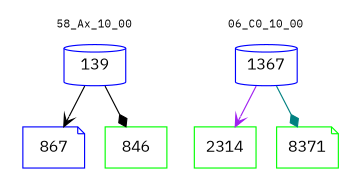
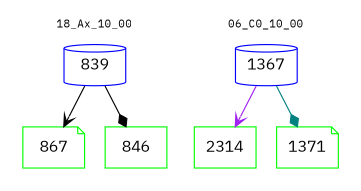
cluster "58_Ax_10_00": label "58_Ax_10_00" -> "18_Ax_10_00"
node "139": label "139" -> "839"
node "867": color blue -> green
node "8371": label "8371" -> "1371"
